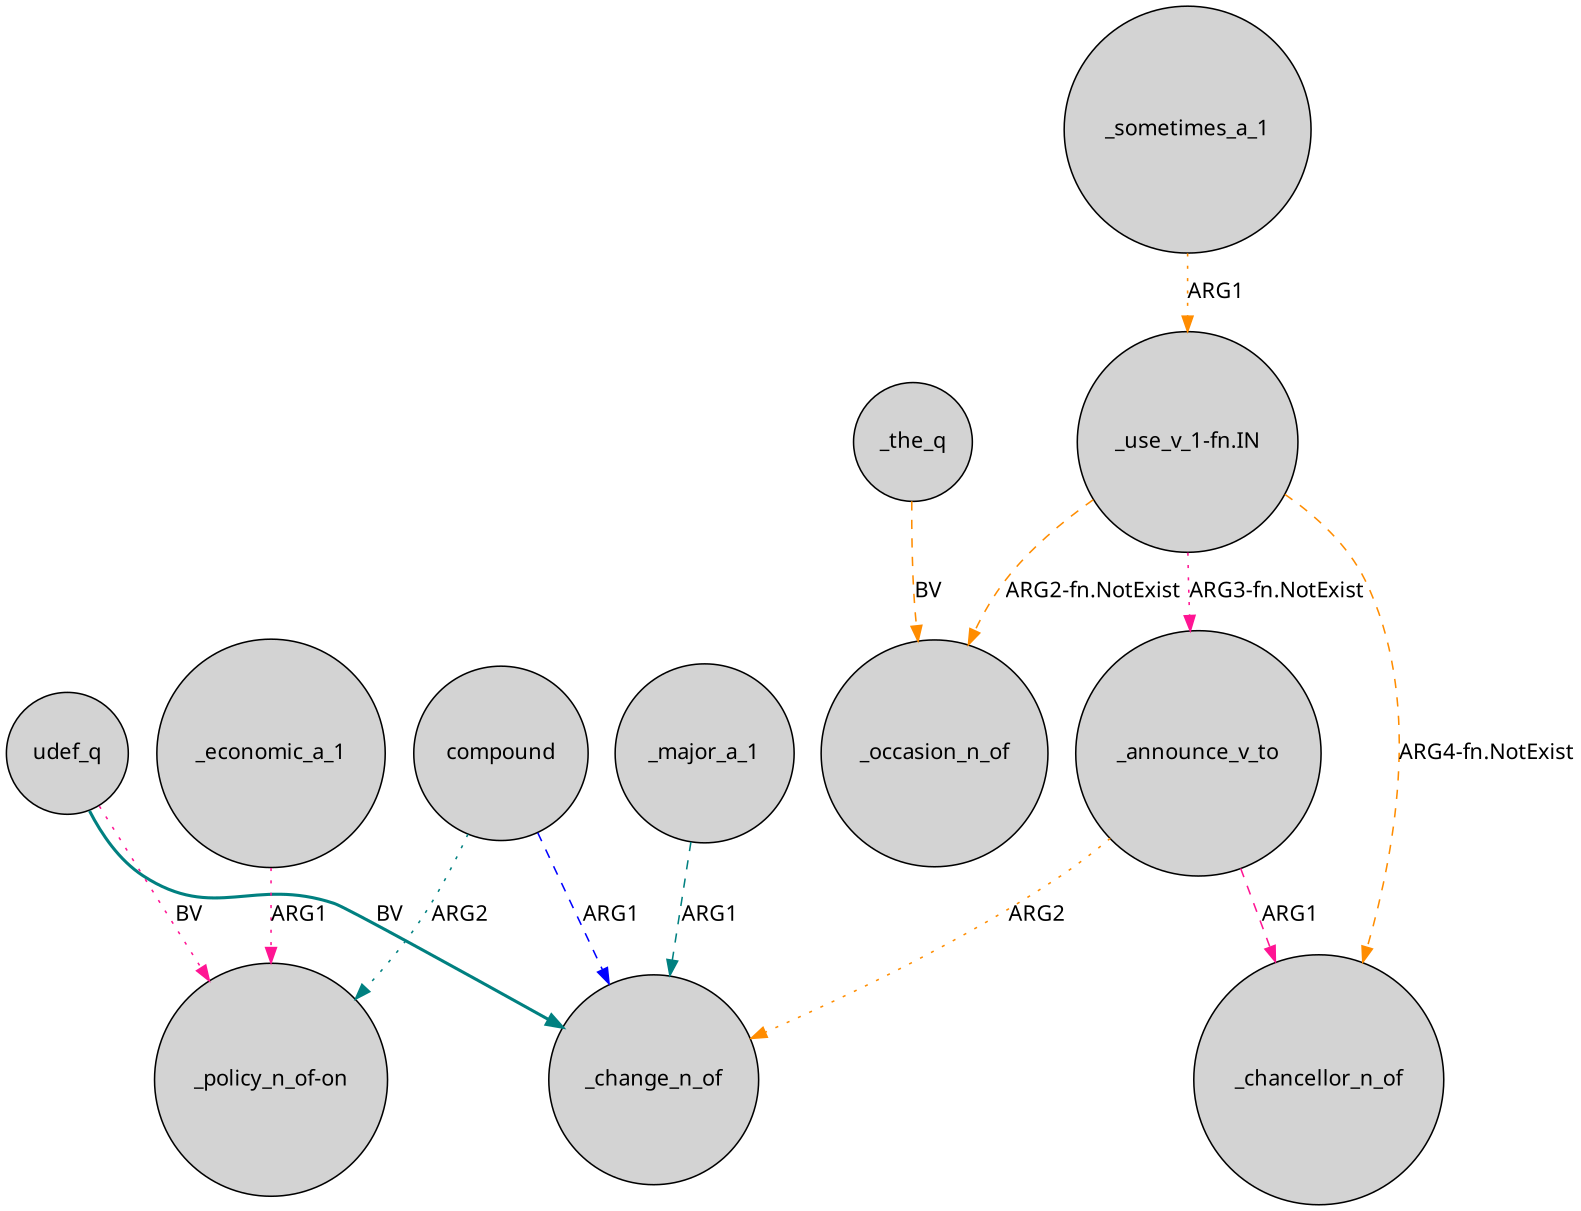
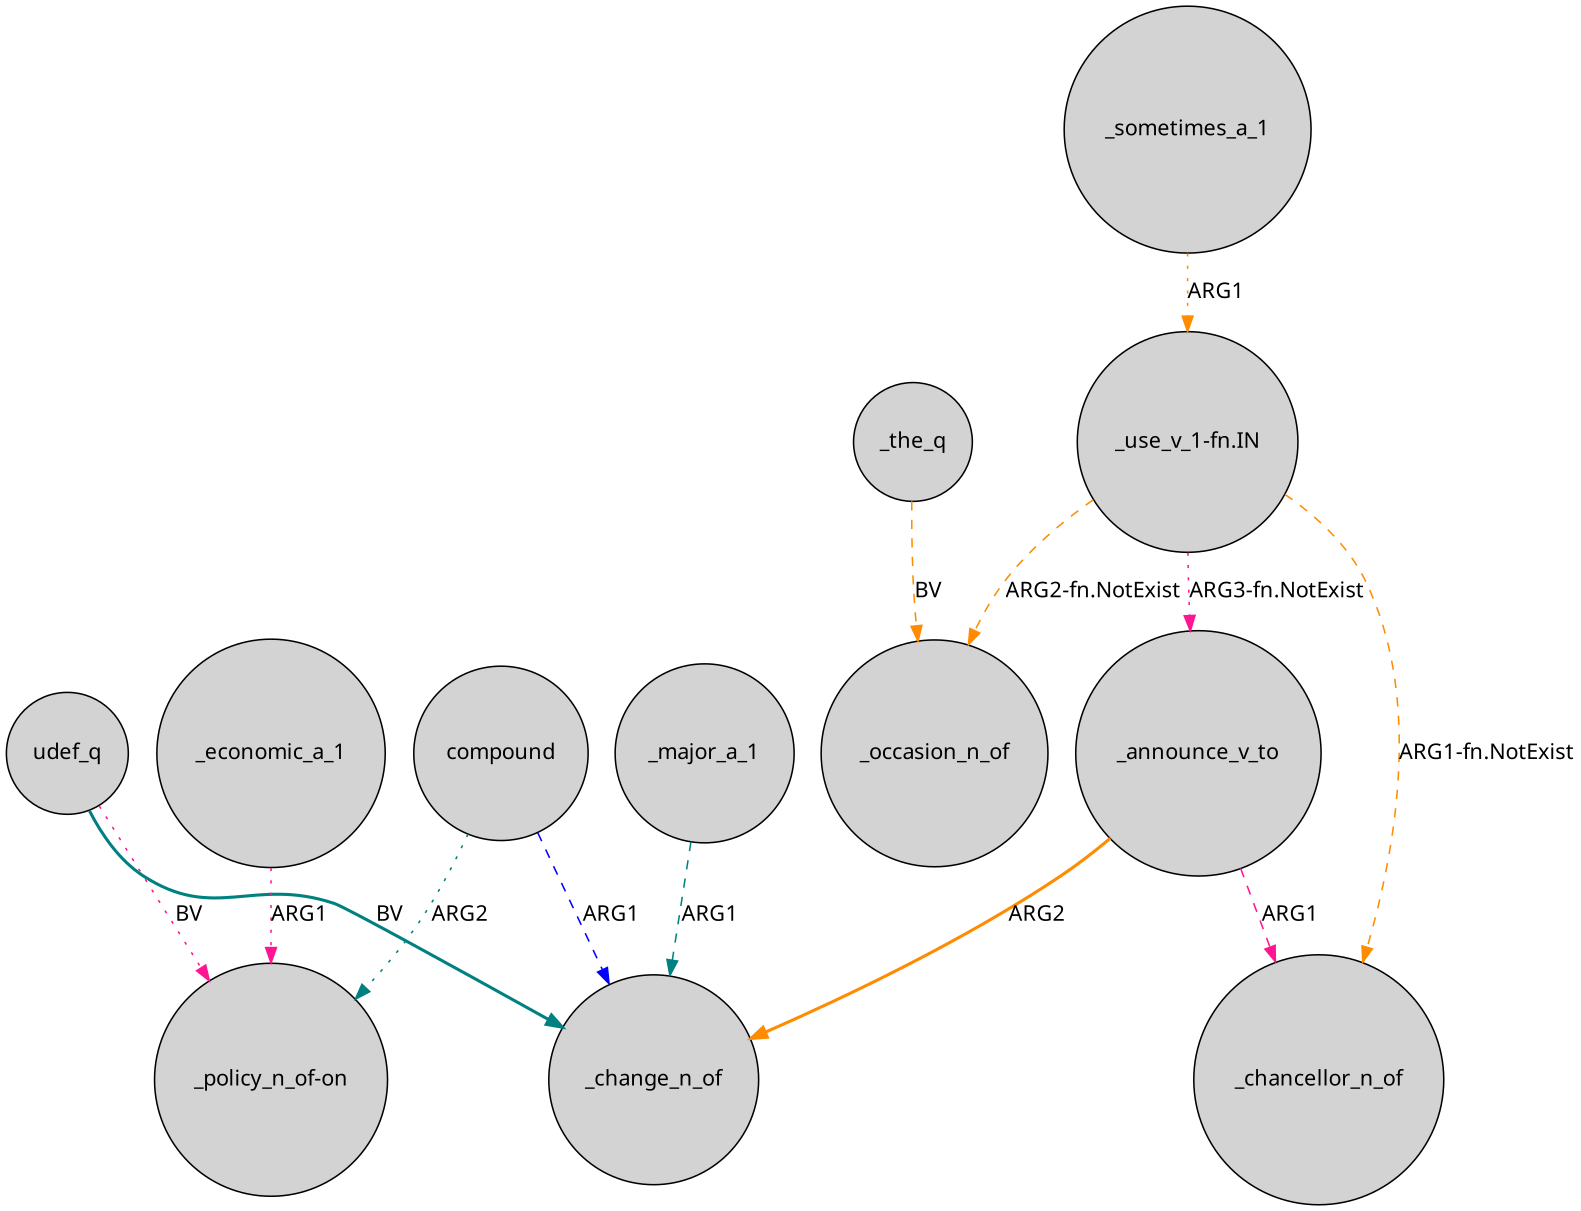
edge "_use_v_1-fn.IN" -> "_chancellor_n_of": label "ARG4-fn.NotExist" -> "ARG1-fn.NotExist"
edge "_announce_v_to" -> "_change_n_of": style dotted -> bold
